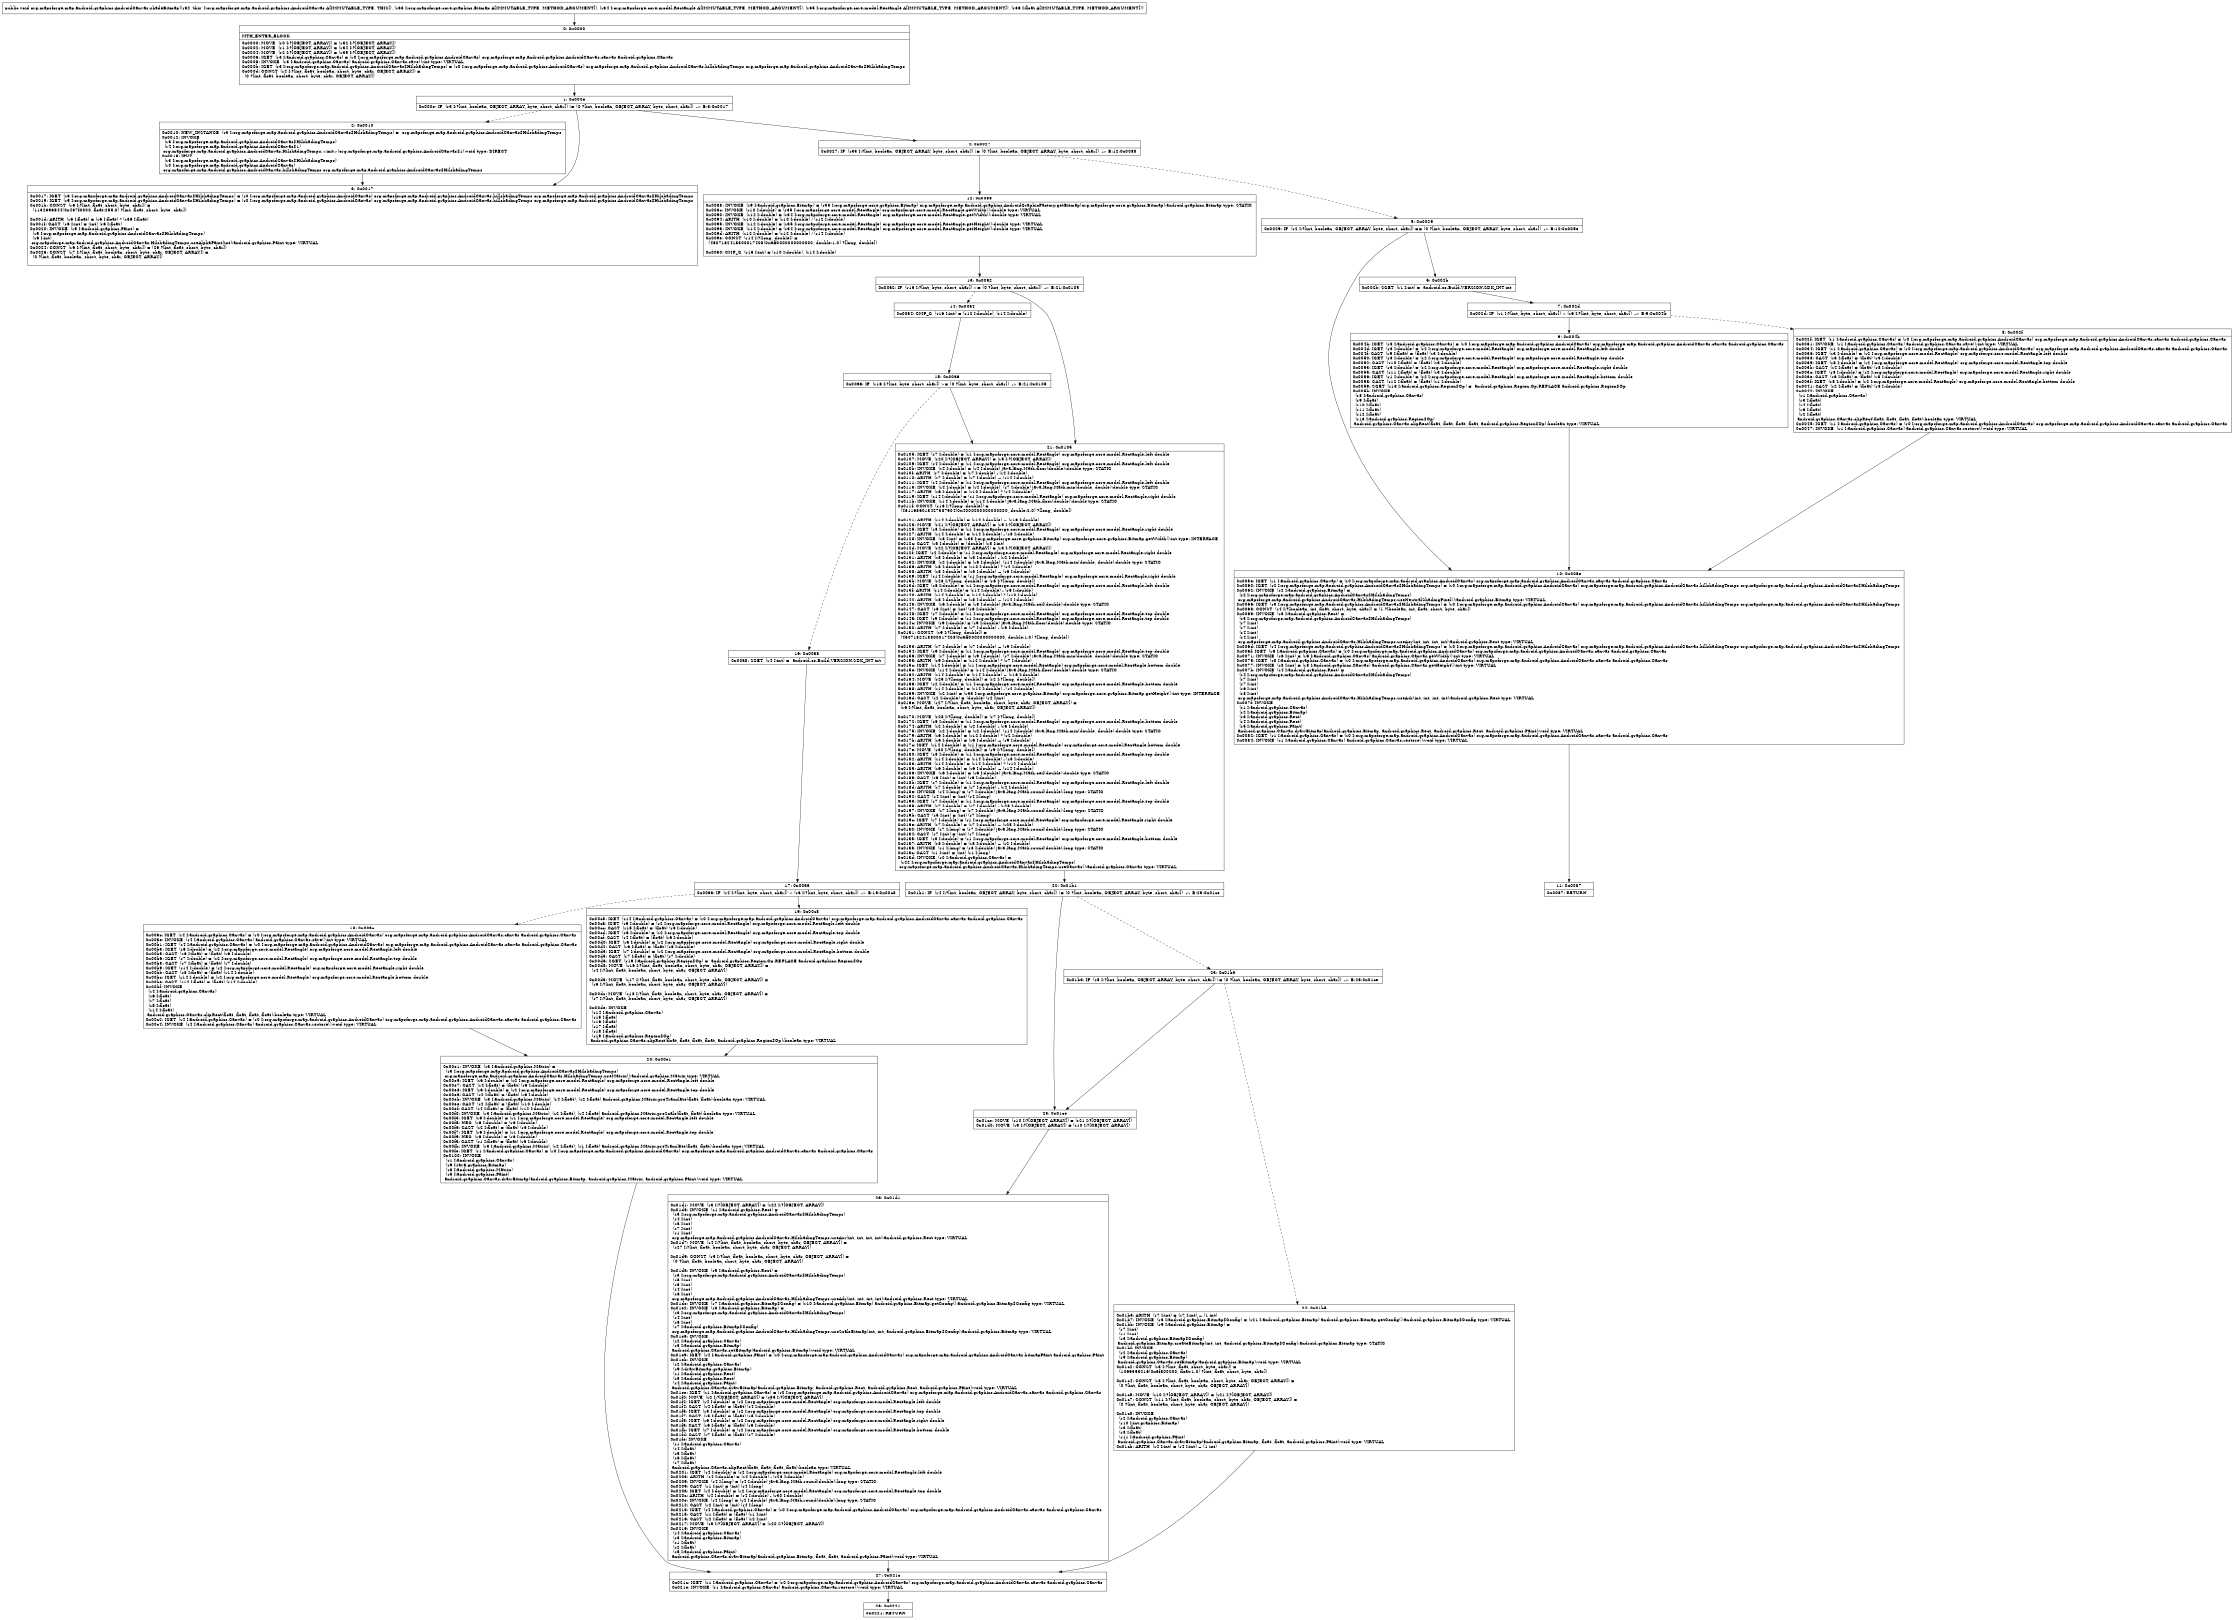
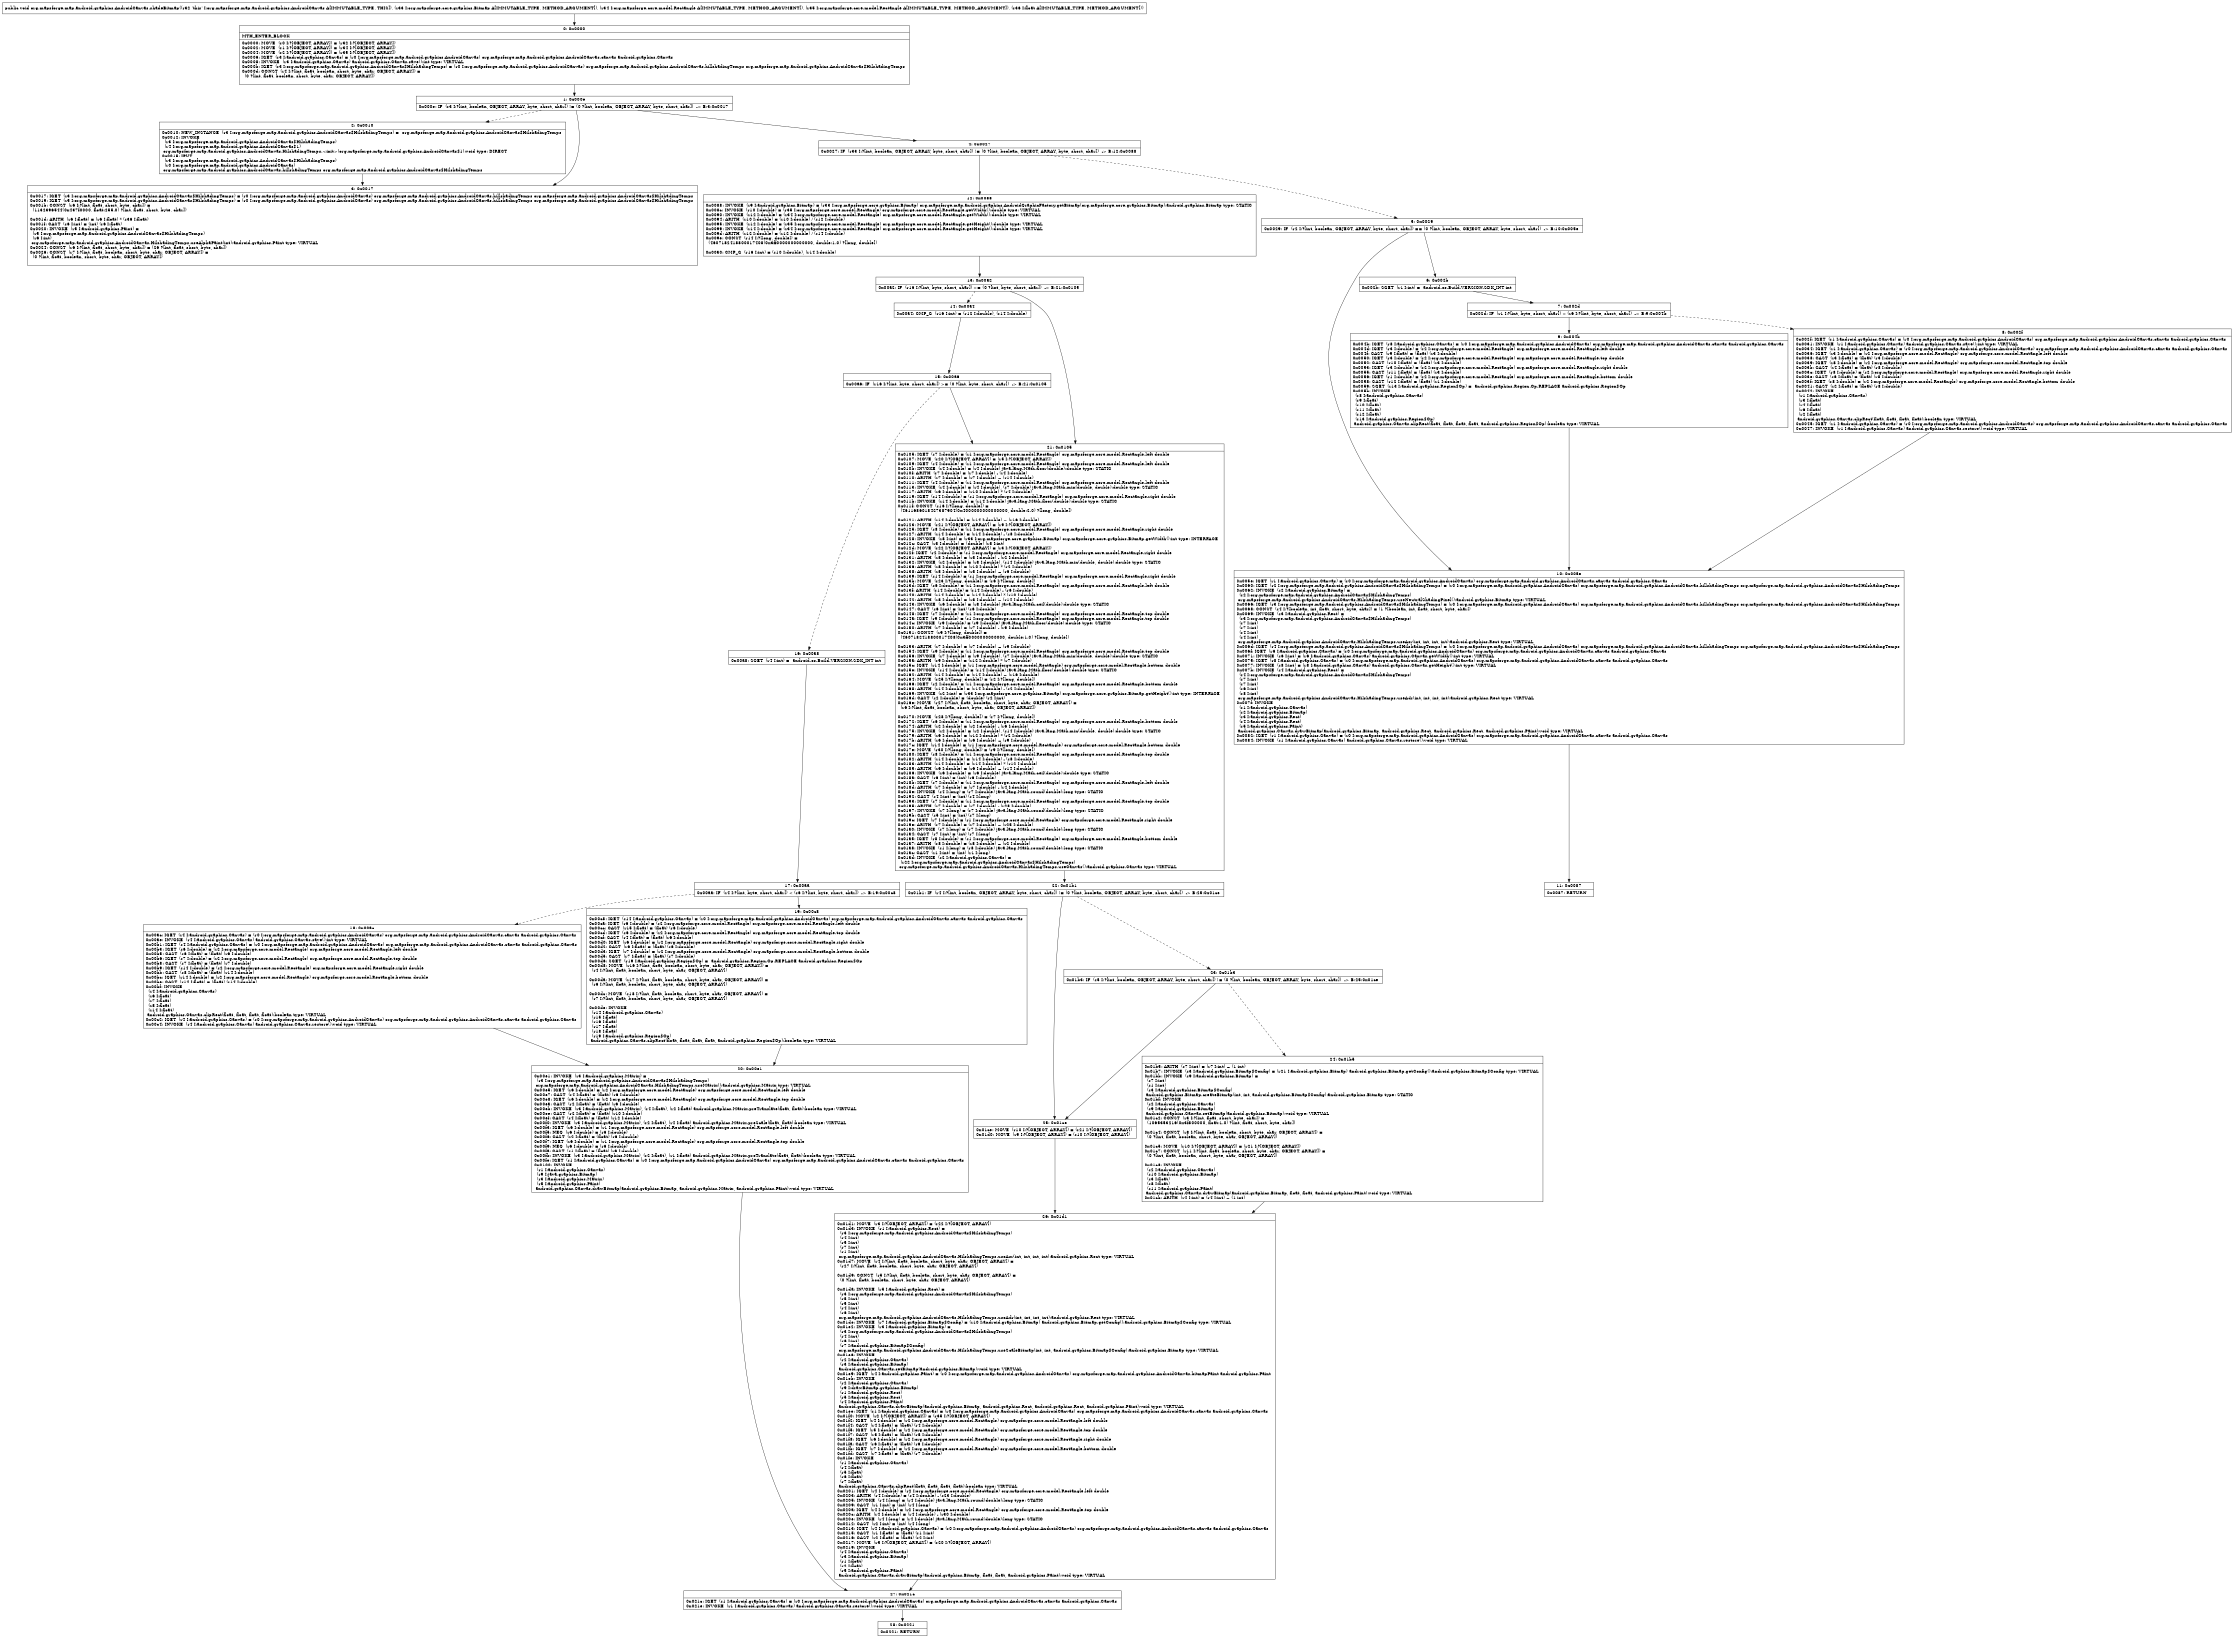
node "24: 0x01b5": text "(r10 I:int.graphics.Bitmap)" -> "(r10 I:android.graphics.Bitmap)"
edge "24: 0x01b5" -> "27: 0x021c": now "24: 0x01b5" -> "26: 0x01d1"
